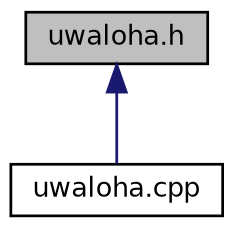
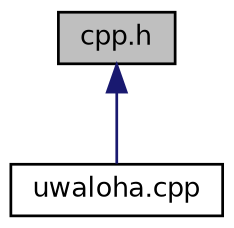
node "uwaloha.h": label "uwaloha.h" -> "cpp.h"
